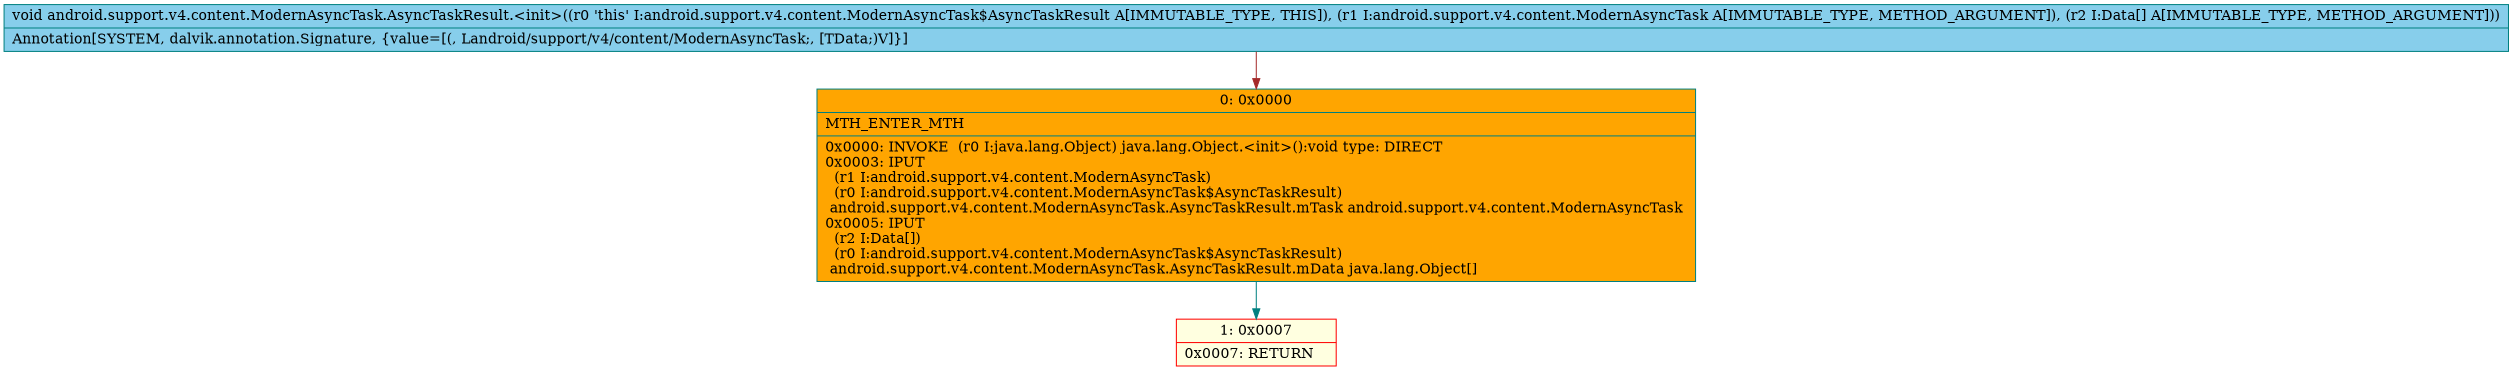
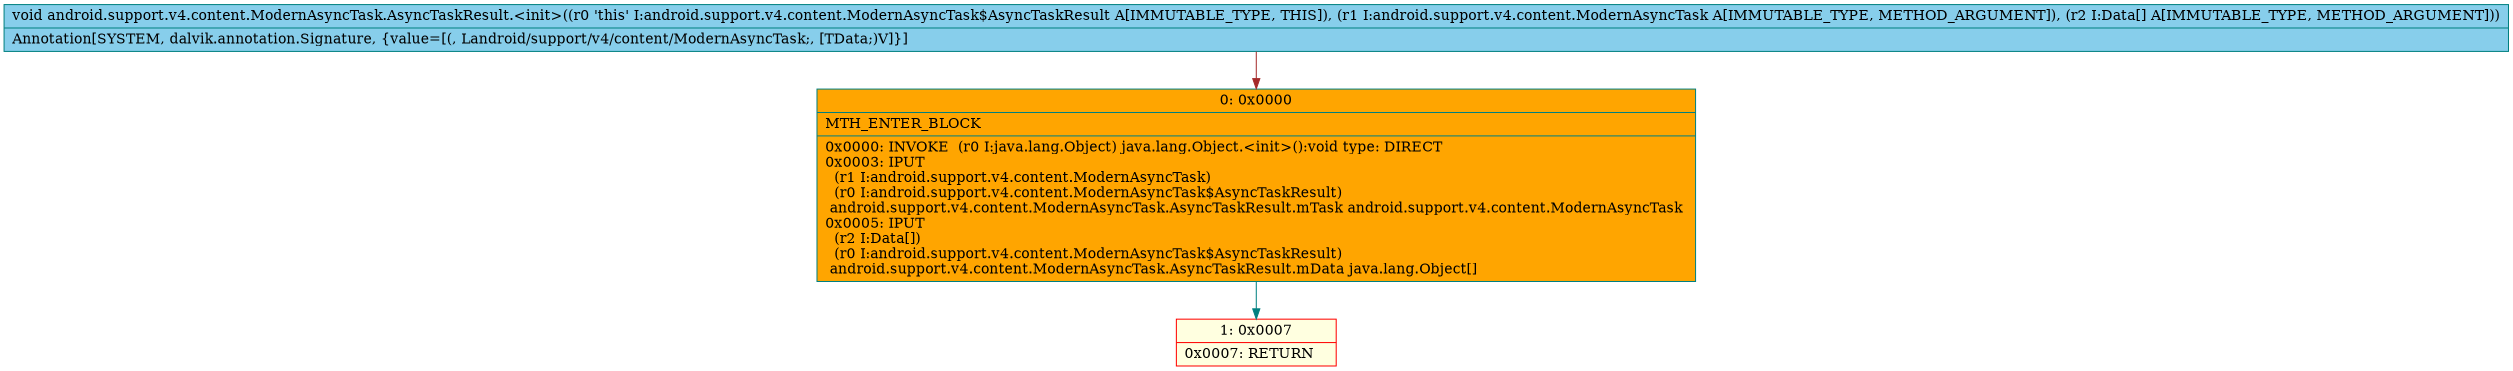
node "0: 0x0000": text "MTH_ENTER_MTH" -> "MTH_ENTER_BLOCK"
